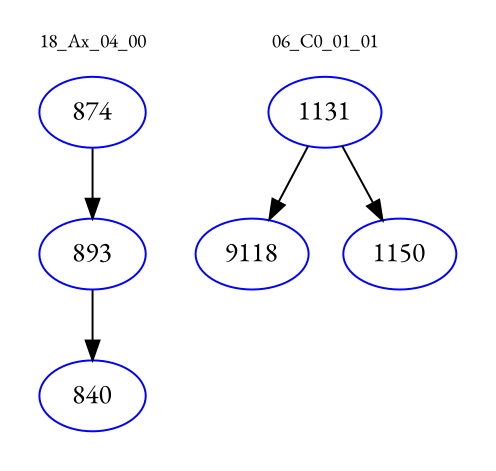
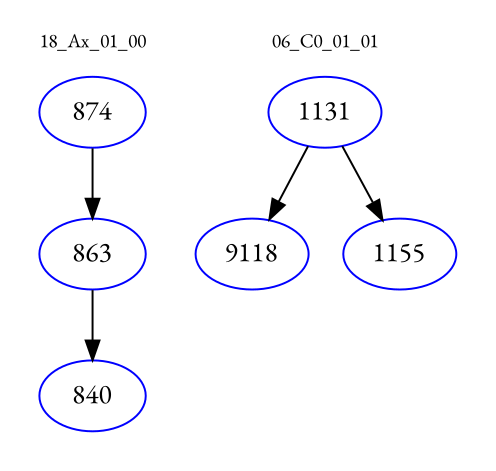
cluster "18_Ax_04_00": label "18_Ax_04_00" -> "18_Ax_01_00"
node "893": label "893" -> "863"
node "1150": label "1150" -> "1155"
